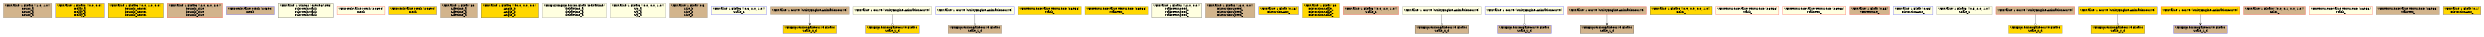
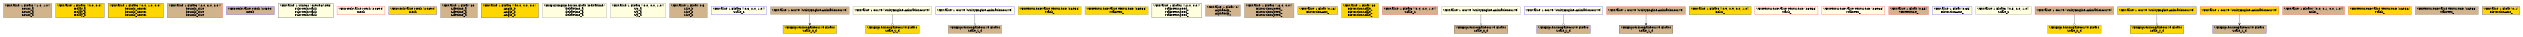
node "VFXValue`1 Float (0) AlphaClip_ AlphaClip_": added
node "VFXTexture2DValue Texture2D (26956) Mask_": fillcolor lightyellow -> gold
